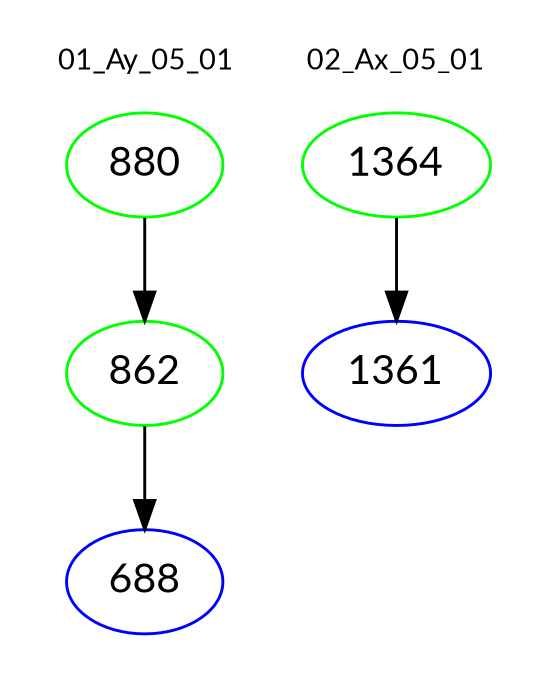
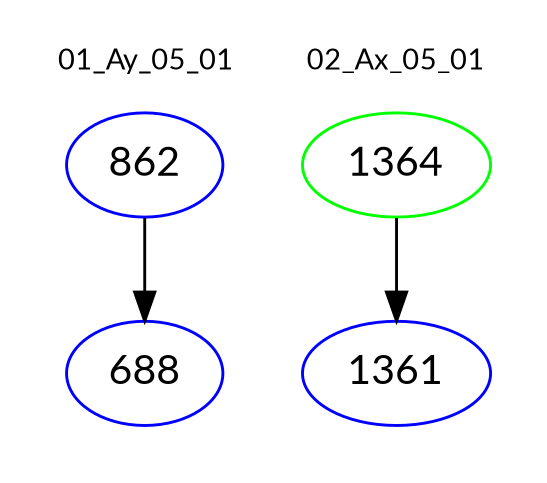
node "880": removed
node "862": color green -> blue
